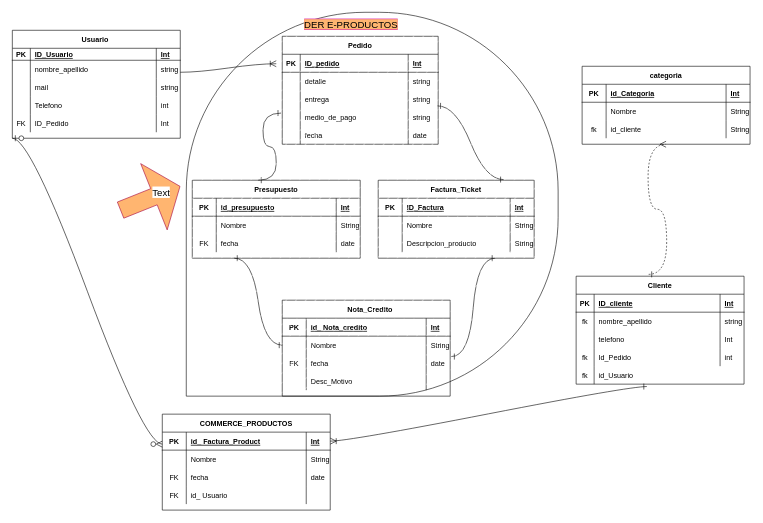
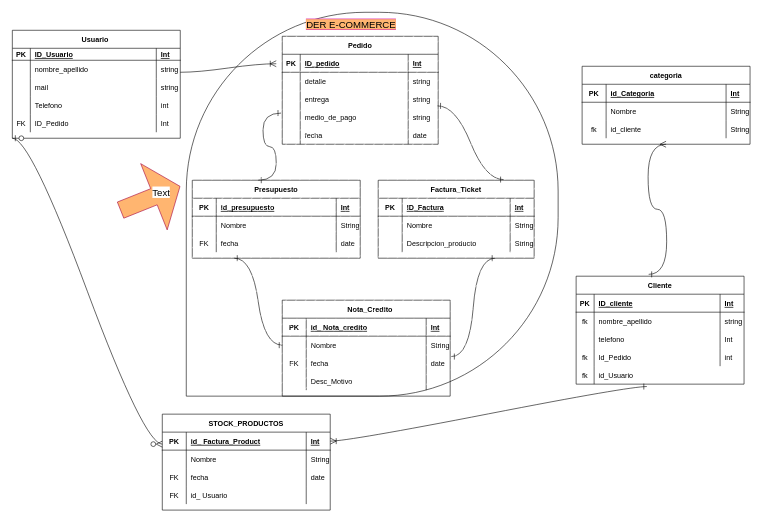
node "DER E-PRODUCTOS": label "DER E-PRODUCTOS" -> "DER E-COMMERCE"
edge "categoria" -- "Cliente": style dashed -> solid
node "COMMERCE_PRODUCTOS": label "COMMERCE_PRODUCTOS" -> "STOCK_PRODUCTOS"
